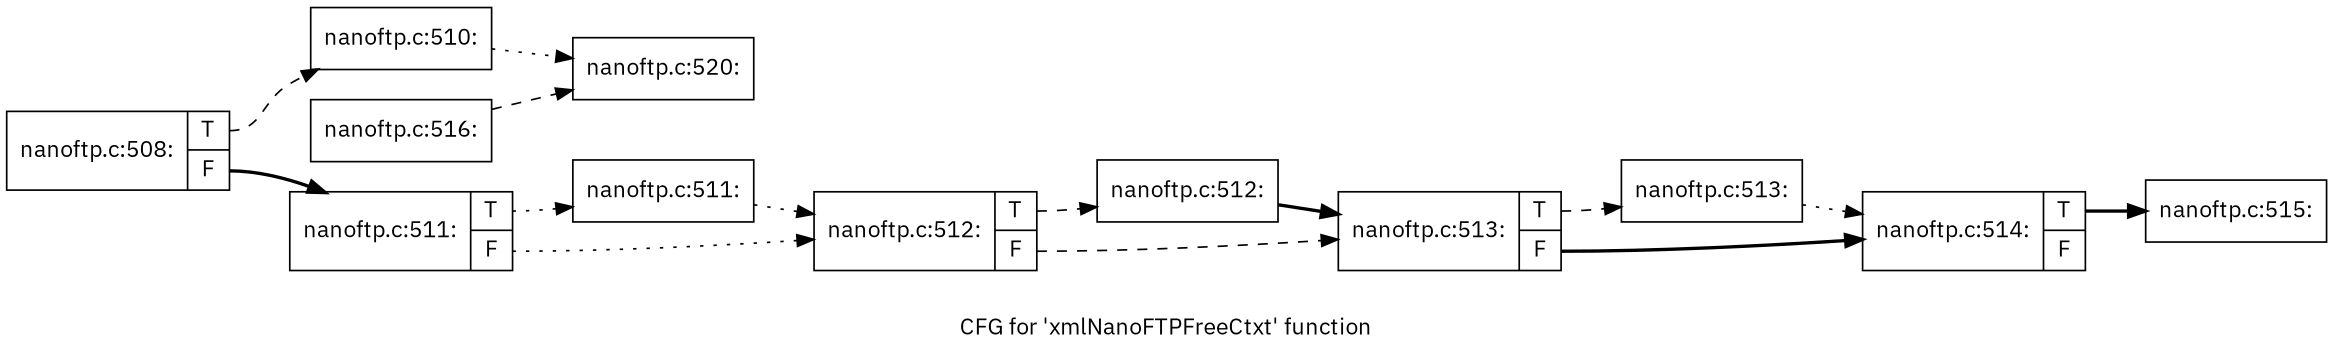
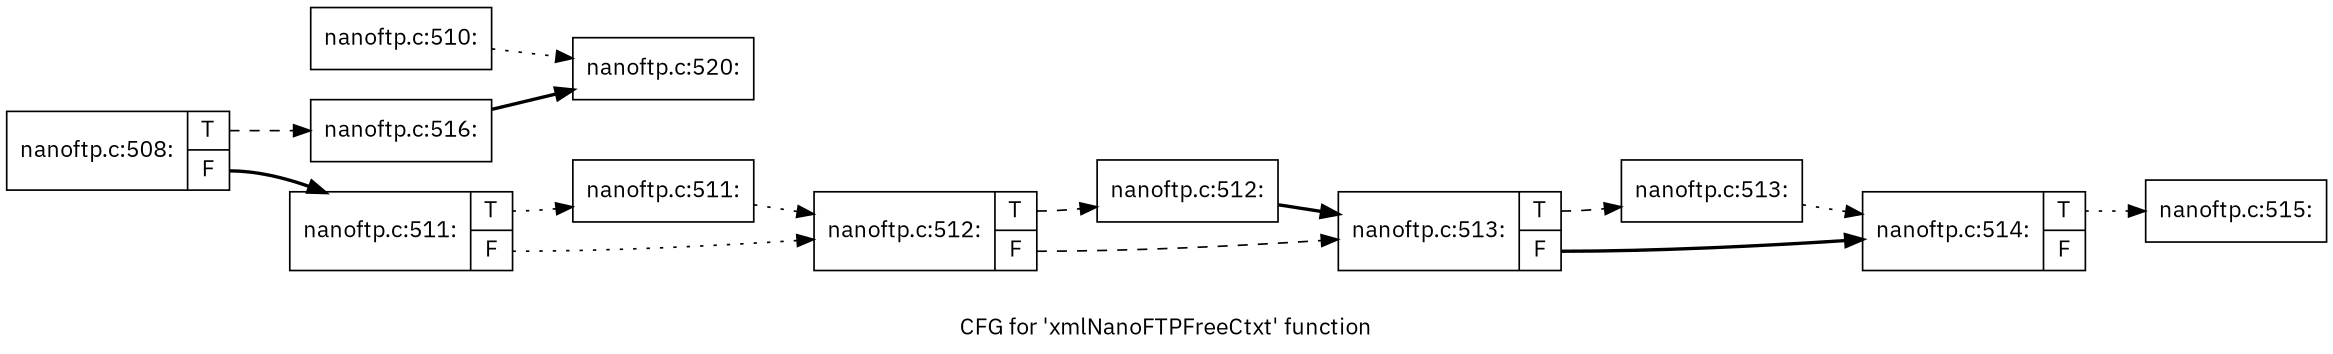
edge "nanoftp.c:516:" -> "nanoftp.c:520:": style dashed -> bold
edge "nanoftp.c:508:" -> "nanoftp.c:510:": now "nanoftp.c:508:" -> "nanoftp.c:516:"
edge "nanoftp.c:514:" -> "nanoftp.c:515:": style bold -> dotted
